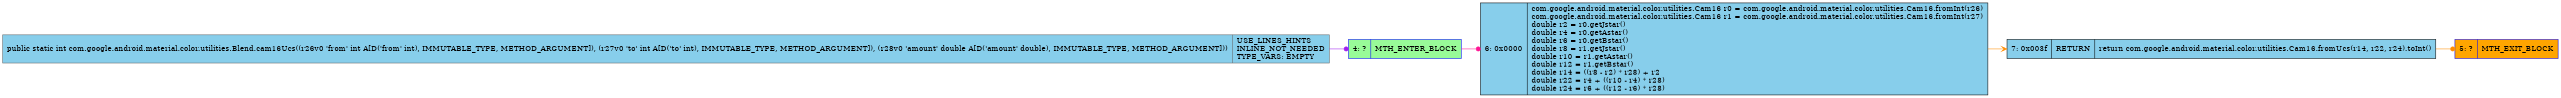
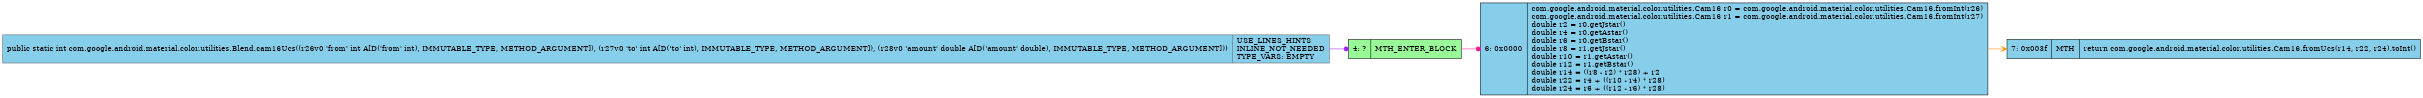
node "4: ?": color blue -> black
node "7: 0x003f": text "RETURN" -> "MTH"
node "5: ?": removed
